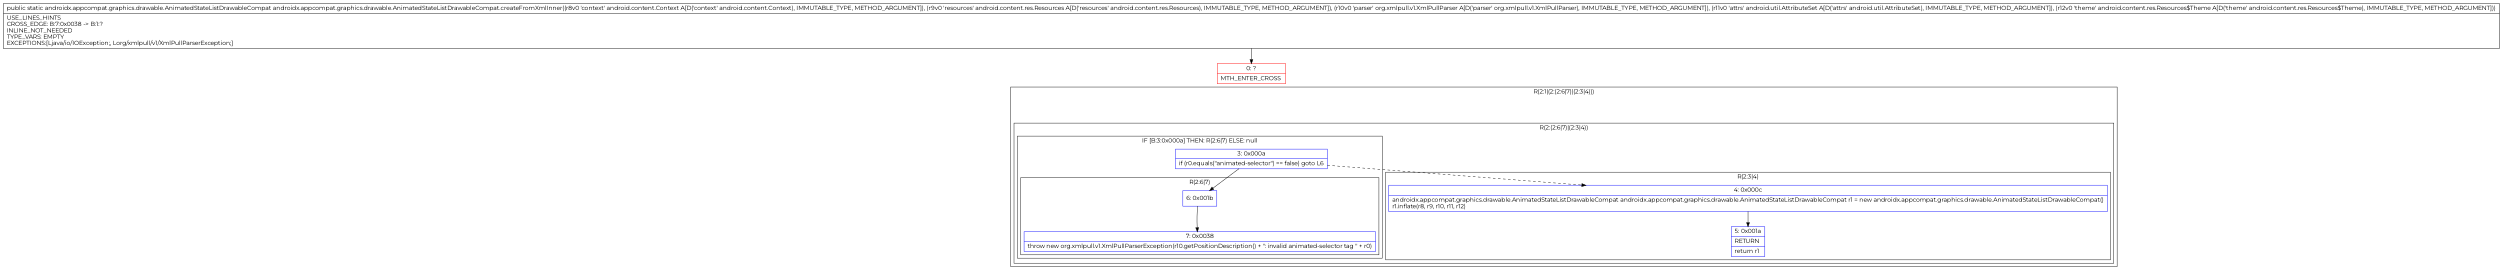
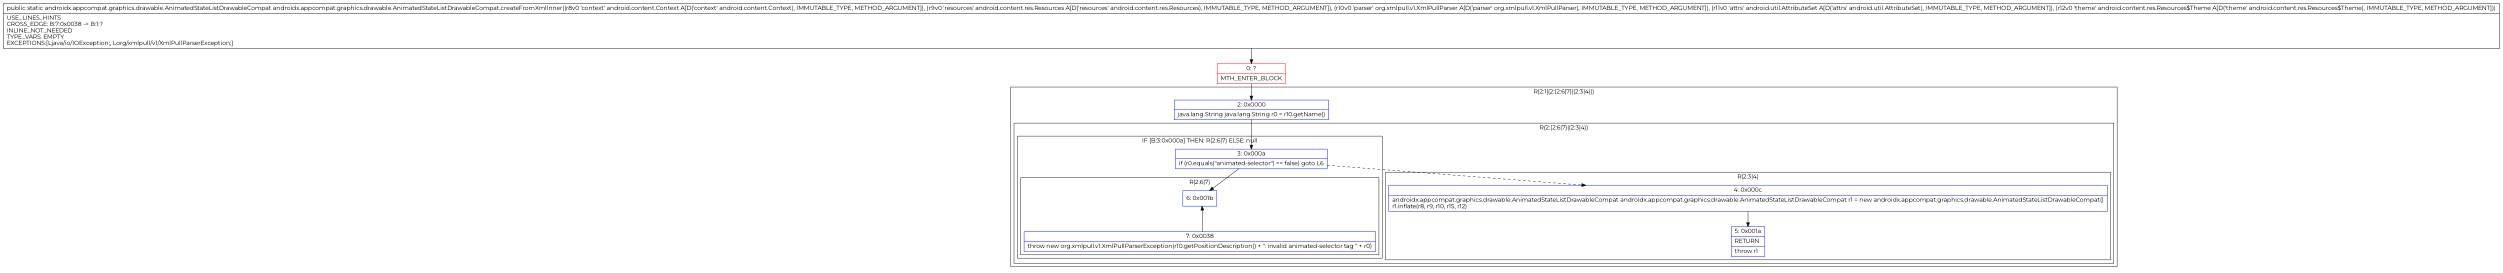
node "0: ?": text "MTH_ENTER_CROSS" -> "MTH_ENTER_BLOCK"
node "2: 0x0000": added
node "4: 0x000c": text "r1.inflate(r8, r9, r10, r11, r12)" -> "r1.inflate(r8, r9, r10, r15, r12)"
edge "6: 0x001b" -> "7: 0x0038": reversed
node "5: 0x001a": text "return r1" -> "throw r1"
